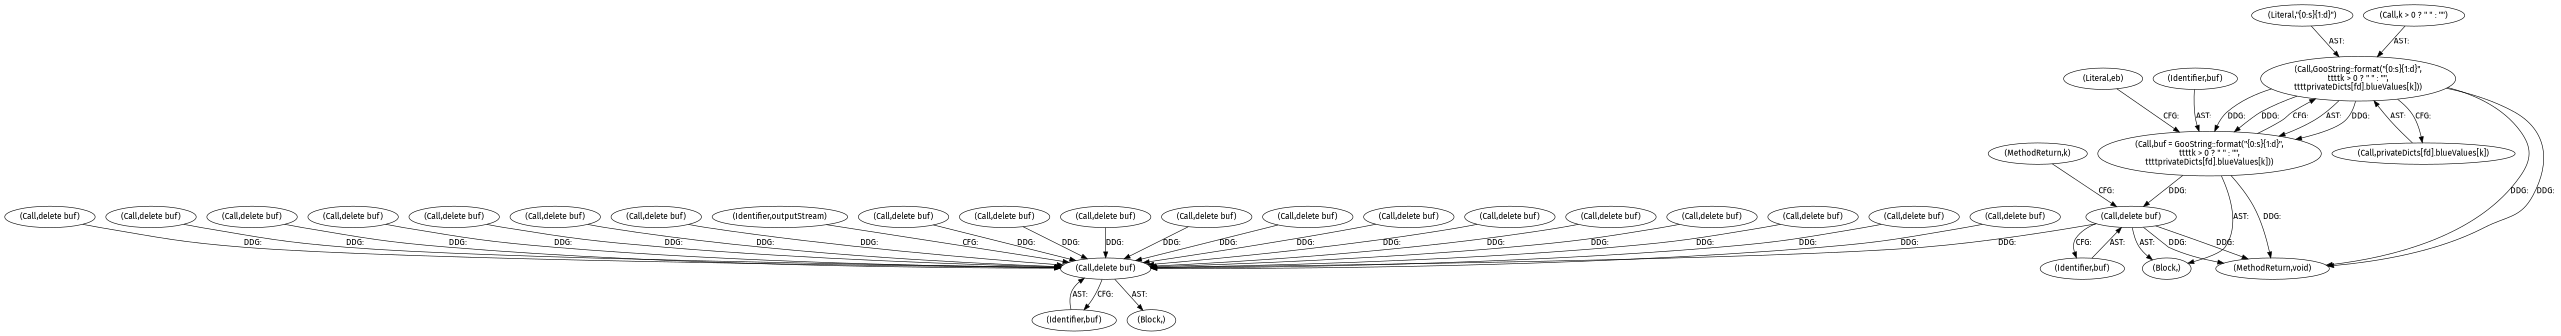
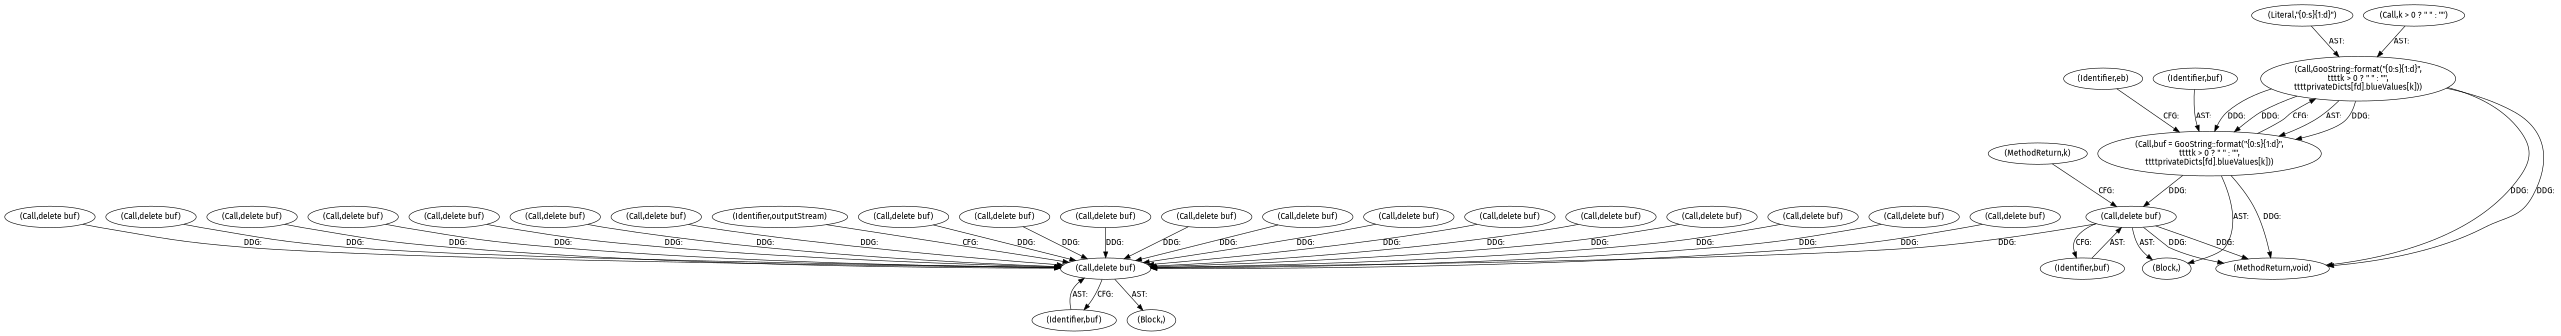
node "(Literal,eb)": label "(Literal,eb)" -> "(Identifier,eb)"
node "(Call,privateDicts[fd].blueValues[k])": removed
